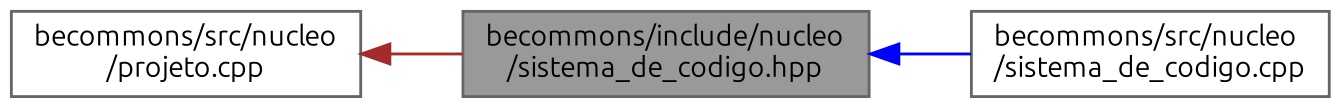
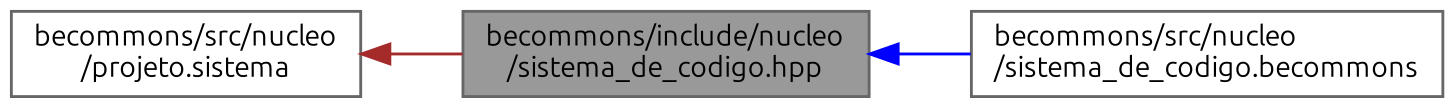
node "becommons/src/nucleo /projeto.cpp": label "becommons/src/nucleo /projeto.cpp" -> "becommons/src/nucleo /projeto.sistema"
node "becommons/src/nucleo /sistema_de_codigo.cpp": label "becommons/src/nucleo /sistema_de_codigo.cpp" -> "becommons/src/nucleo /sistema_de_codigo.becommons"
